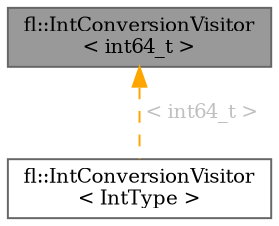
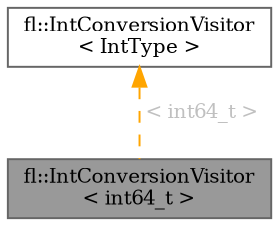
edge "fl::IntConversionVisitor < IntType >" -> "fl::IntConversionVisitor < int64_t >": reversed
